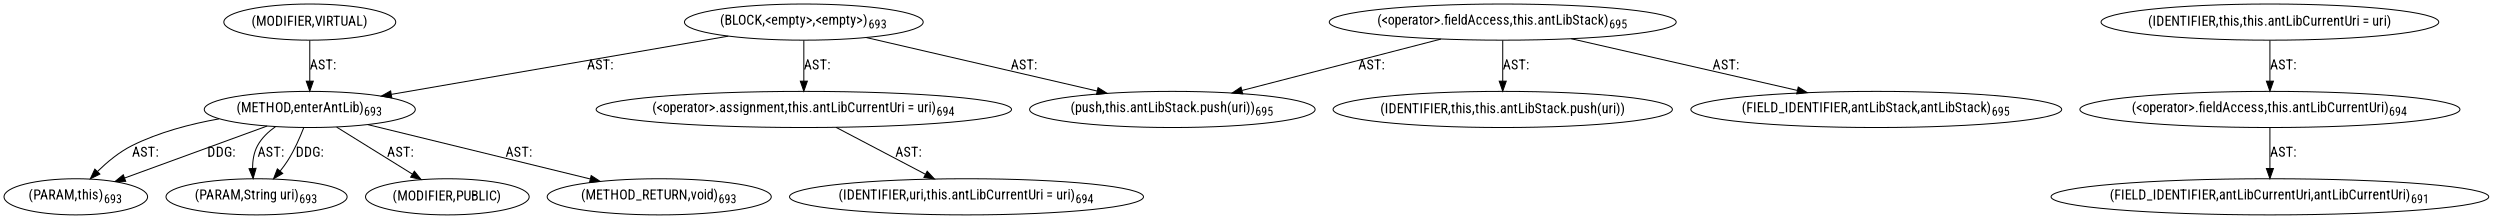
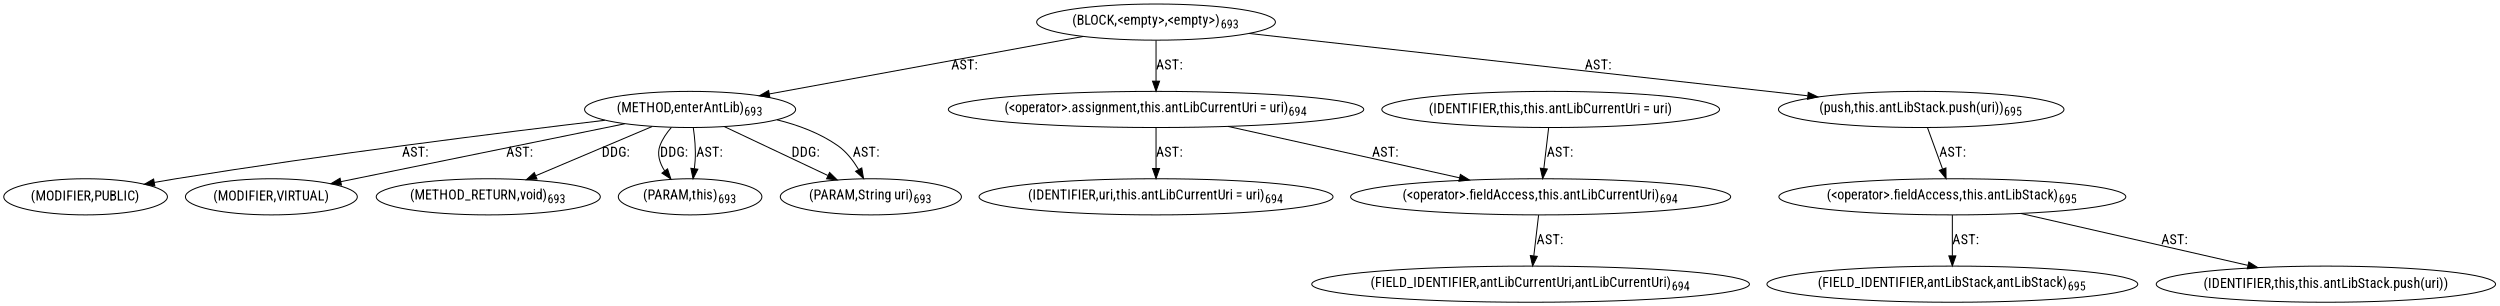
edge "(MODIFIER,VIRTUAL)" -> "(METHOD,enterAntLib)": reversed
edge "(<operator>.fieldAccess,this.antLibStack)" -> "(push,this.antLibStack.push(uri))": reversed
edge "(<operator>.assignment,this.antLibCurrentUri = uri)" -> "(<operator>.fieldAccess,this.antLibCurrentUri)": added, label "AST:"
edge "(METHOD,enterAntLib)" -> "(METHOD_RETURN,void)": label "AST: " -> "DDG: "
node "(FIELD_IDENTIFIER,antLibCurrentUri,antLibCurrentUri)": text "691" -> "694"
